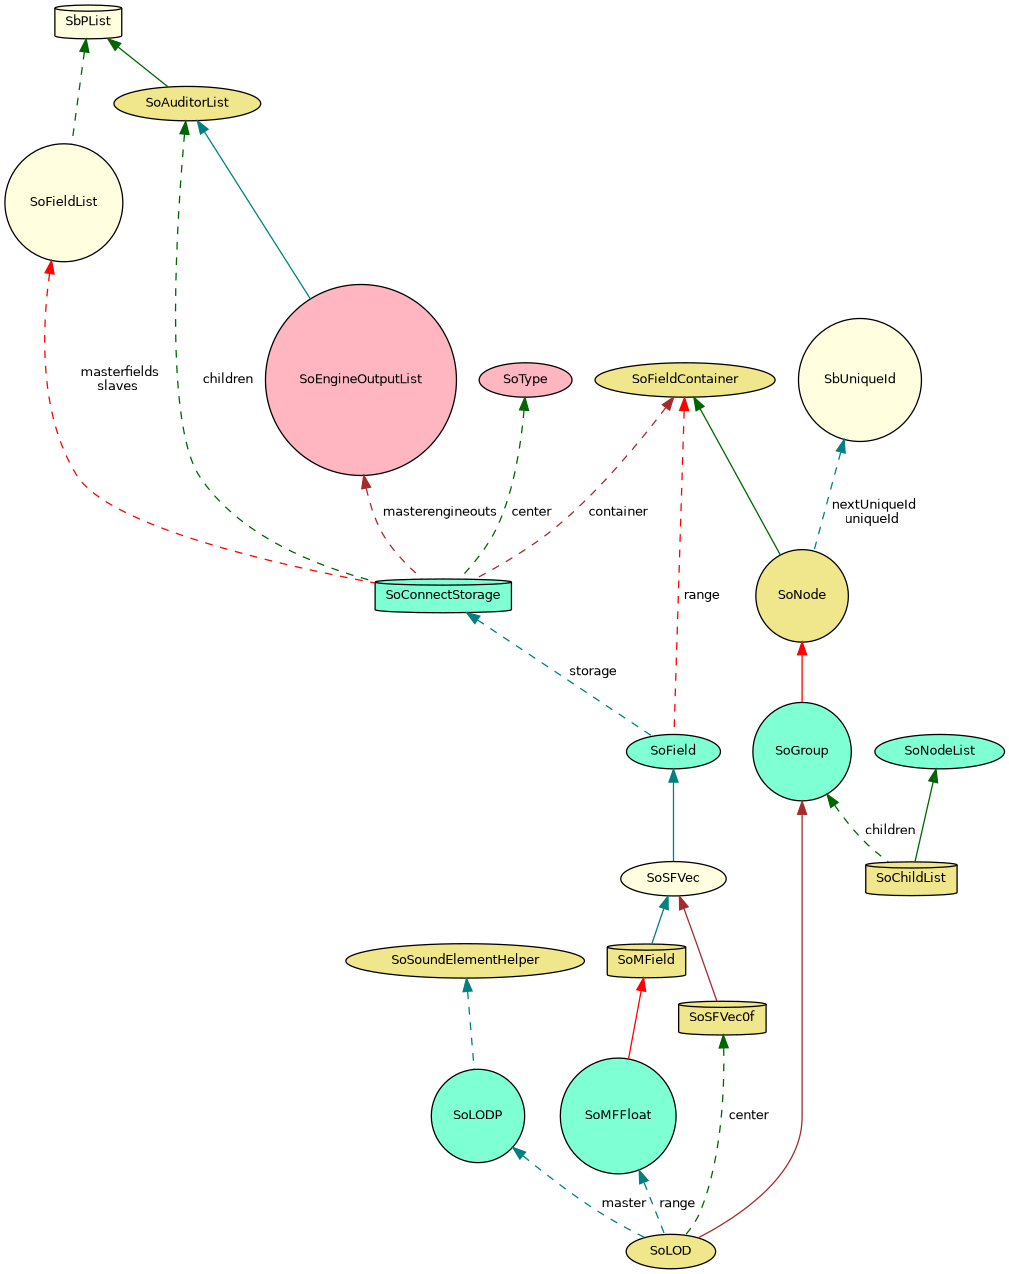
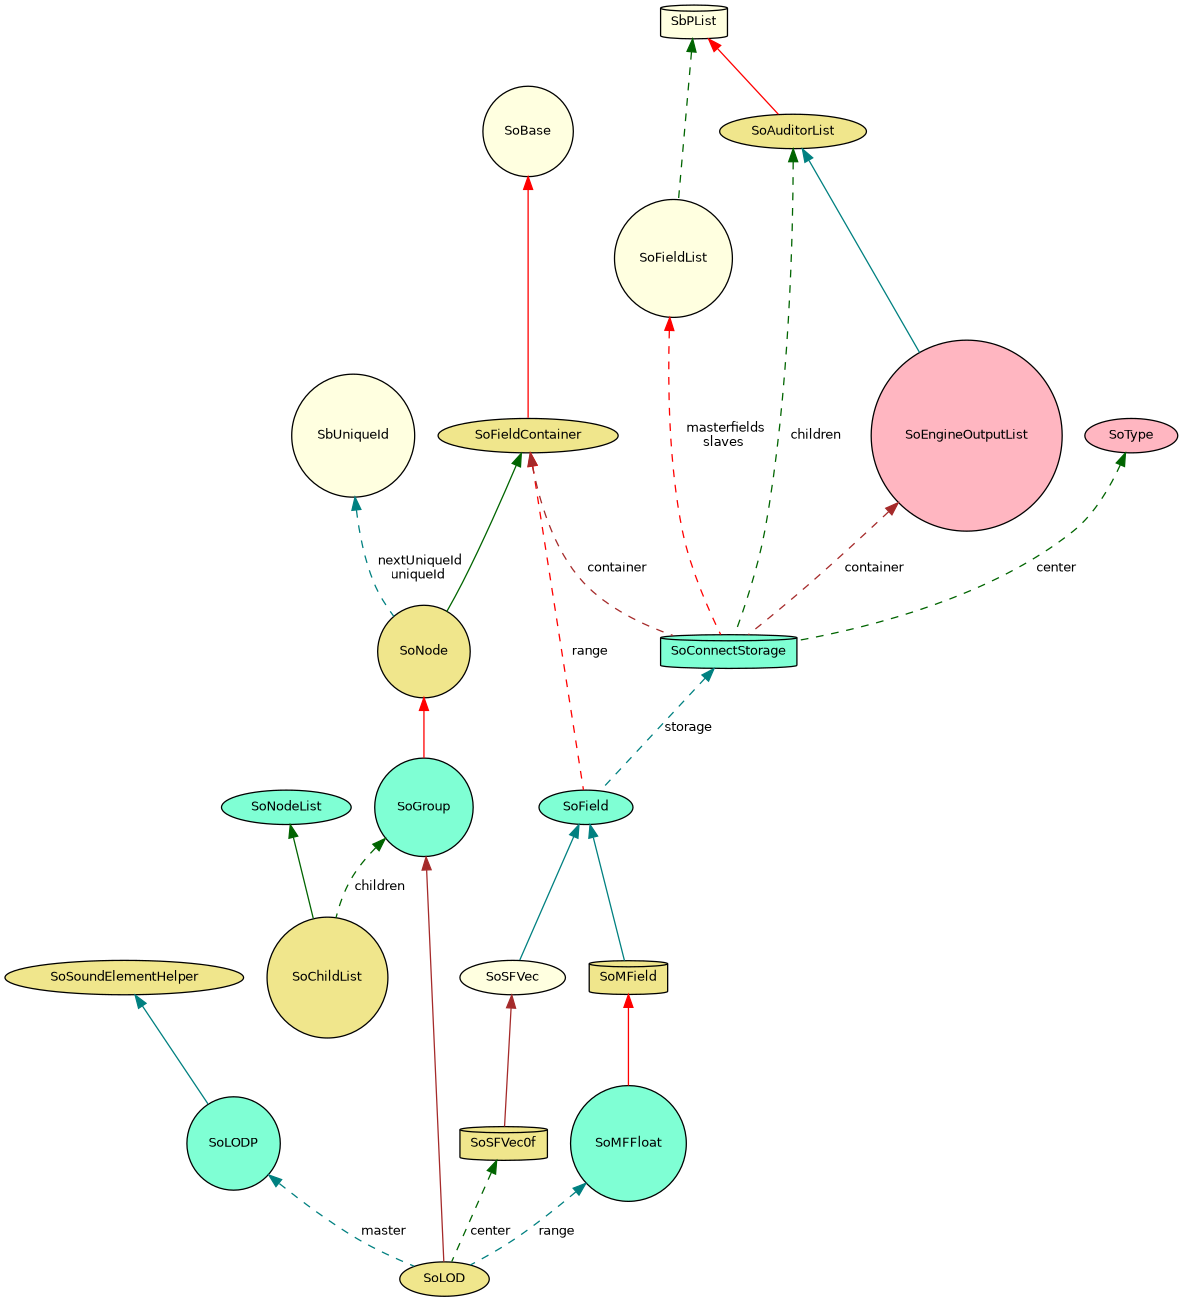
edge "SoAuditorList" -> "SbPList": color darkgreen -> red
node "SoBase": added
edge "SoConnectStorage" -> "SoEngineOutputList": label " masterengineouts" -> " container"
node "SoChildList": shape cylinder -> circle
edge "SoMField" -> "SoSFVec": now "SoMField" -> "SoField"
edge "SoLODP" -> "SoSoundElementHelper": style dashed -> solid
